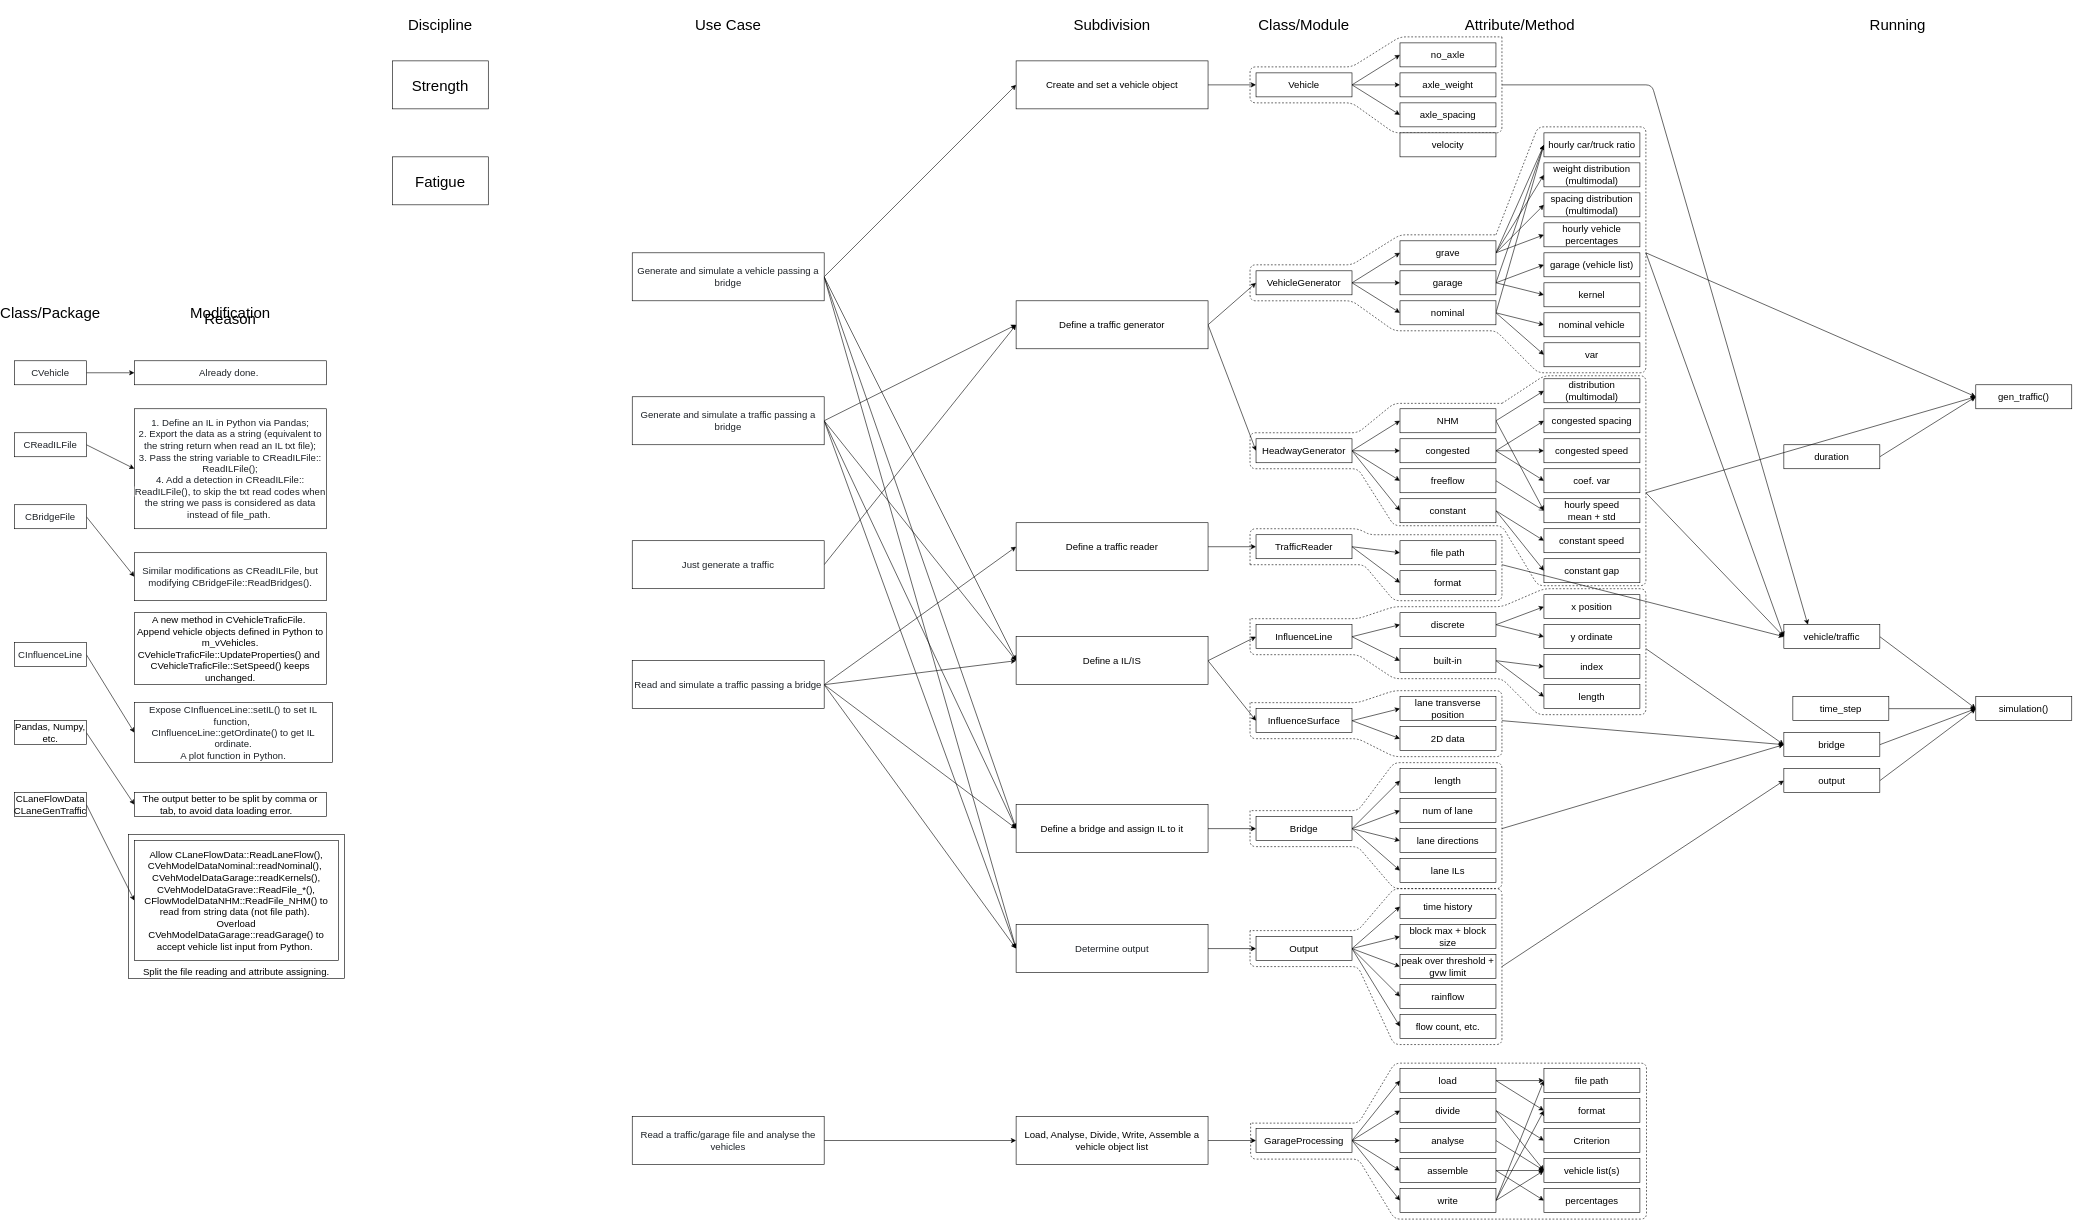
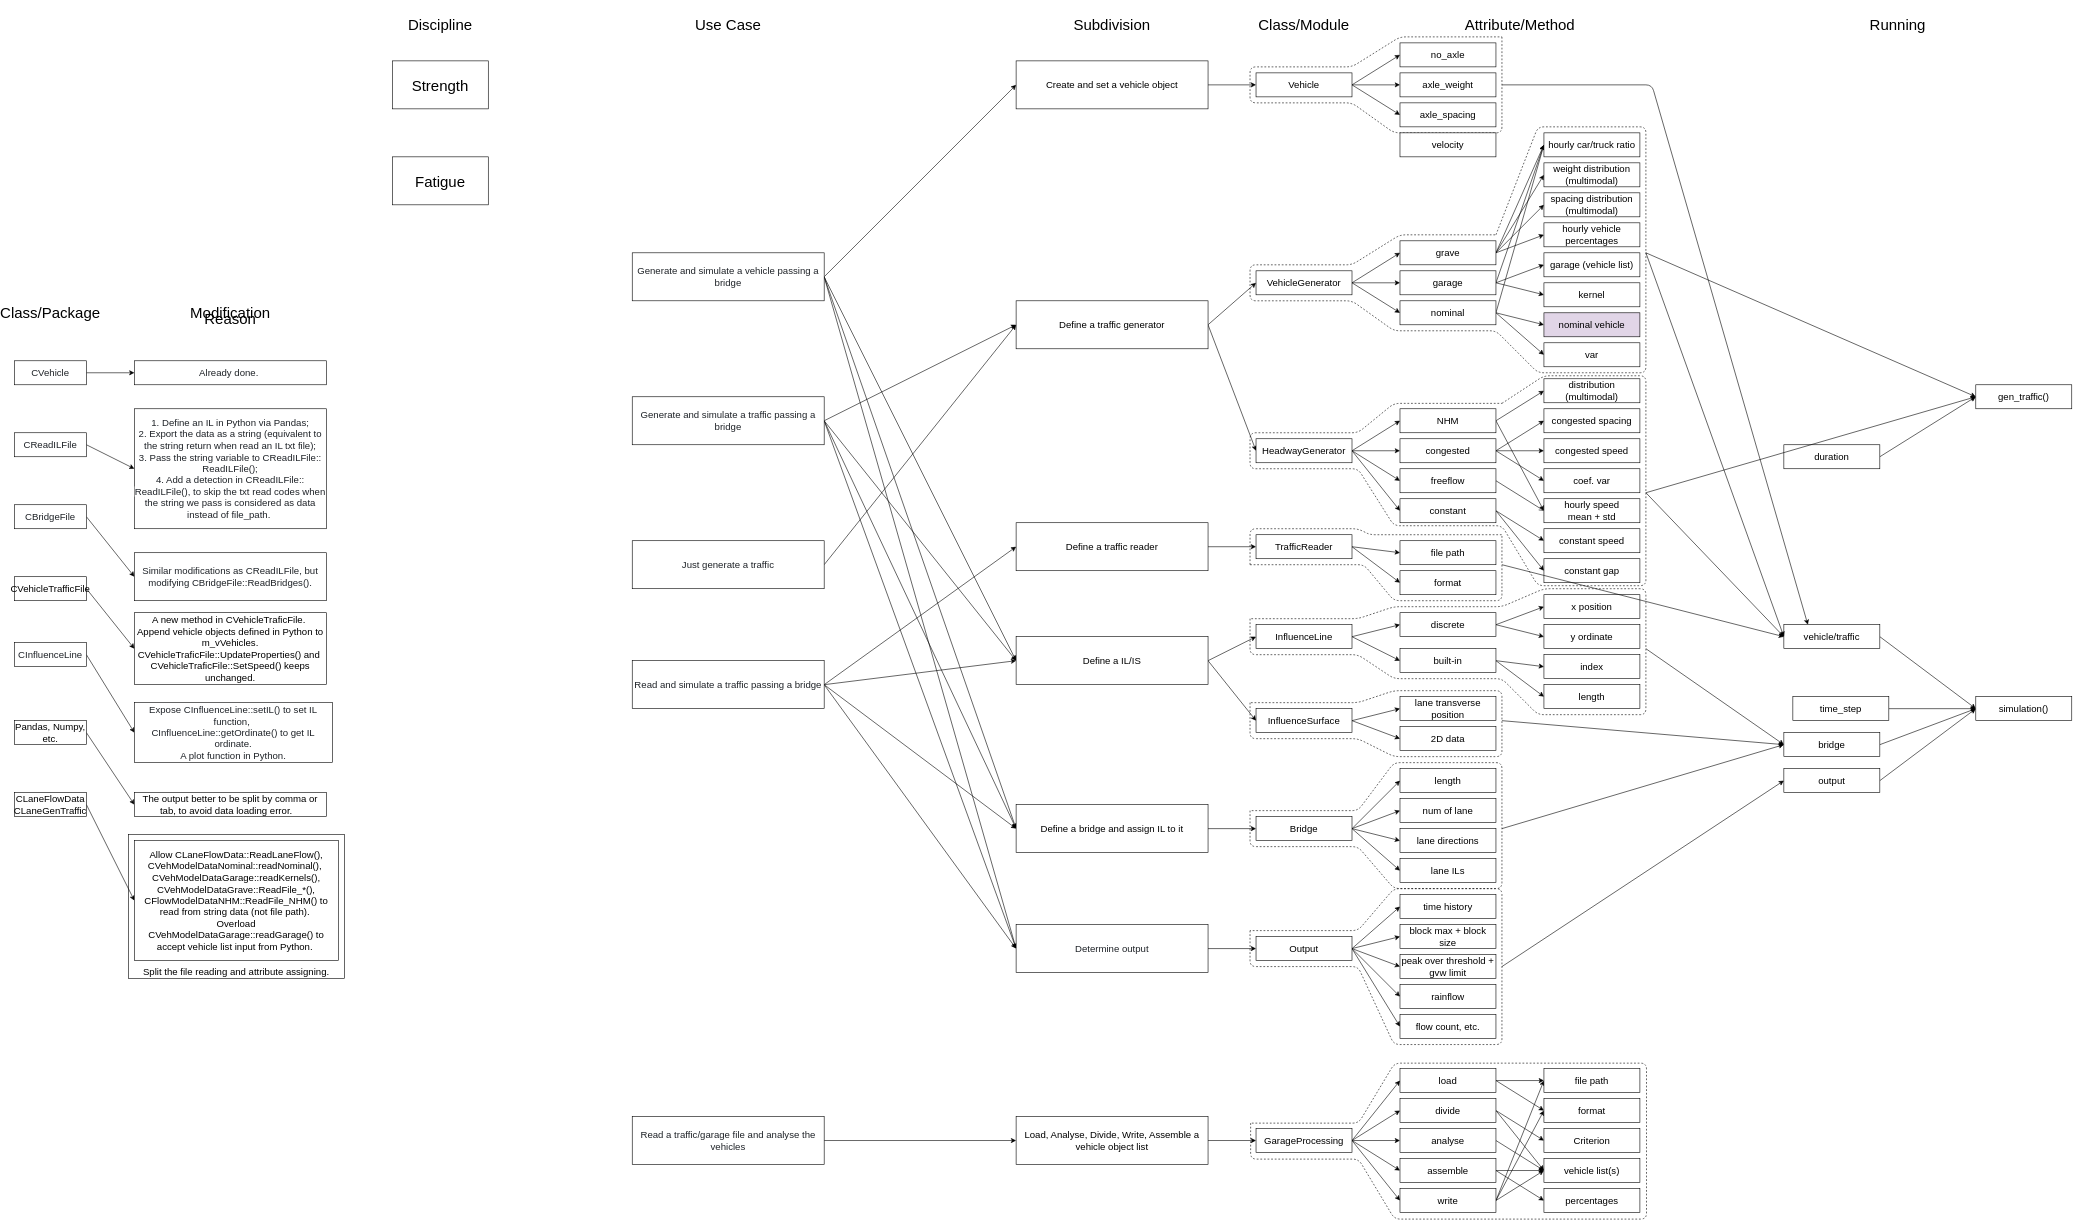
node "nominal vehicle": fillcolor #ffffff -> #e1d5e7
node "CVehicleTrafficFile": added
edge "CVehicleTrafficFile" -> "A new method in CVehicleTraficFile. Append vehicle objects defined in Python to m_vVehicles. CVehicleTraficFile::UpdateProperties() and CVehicleTraficFile::SetSpeed() keeps unchanged.": added
